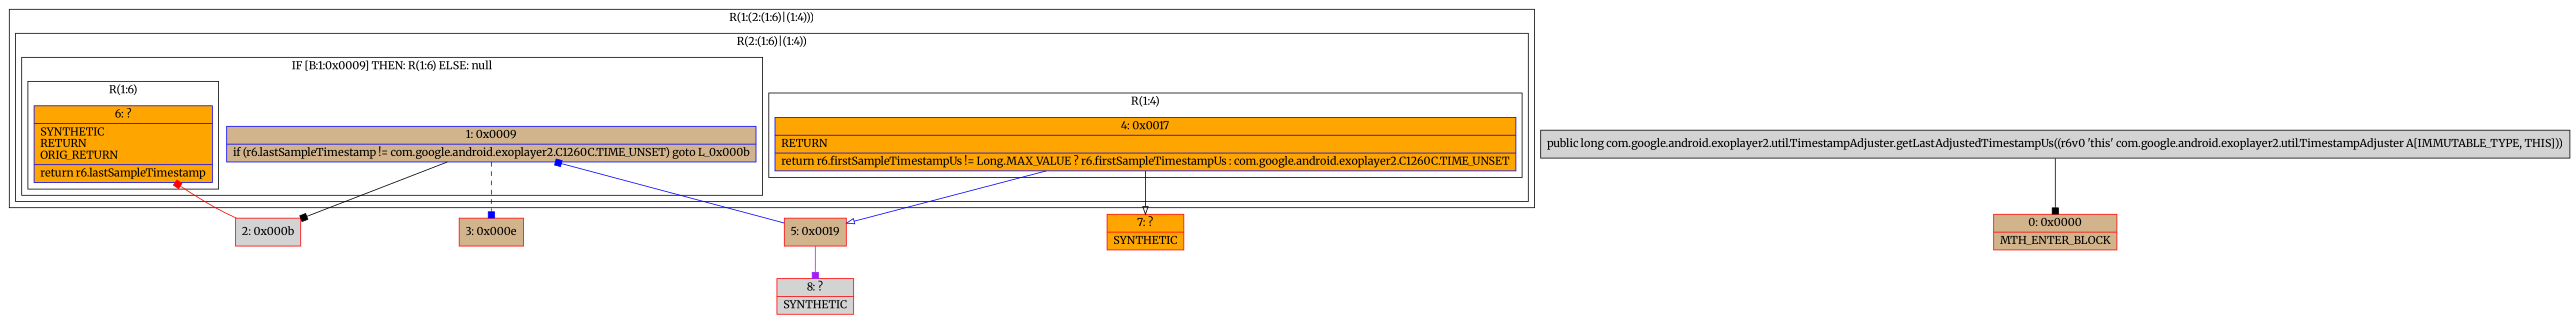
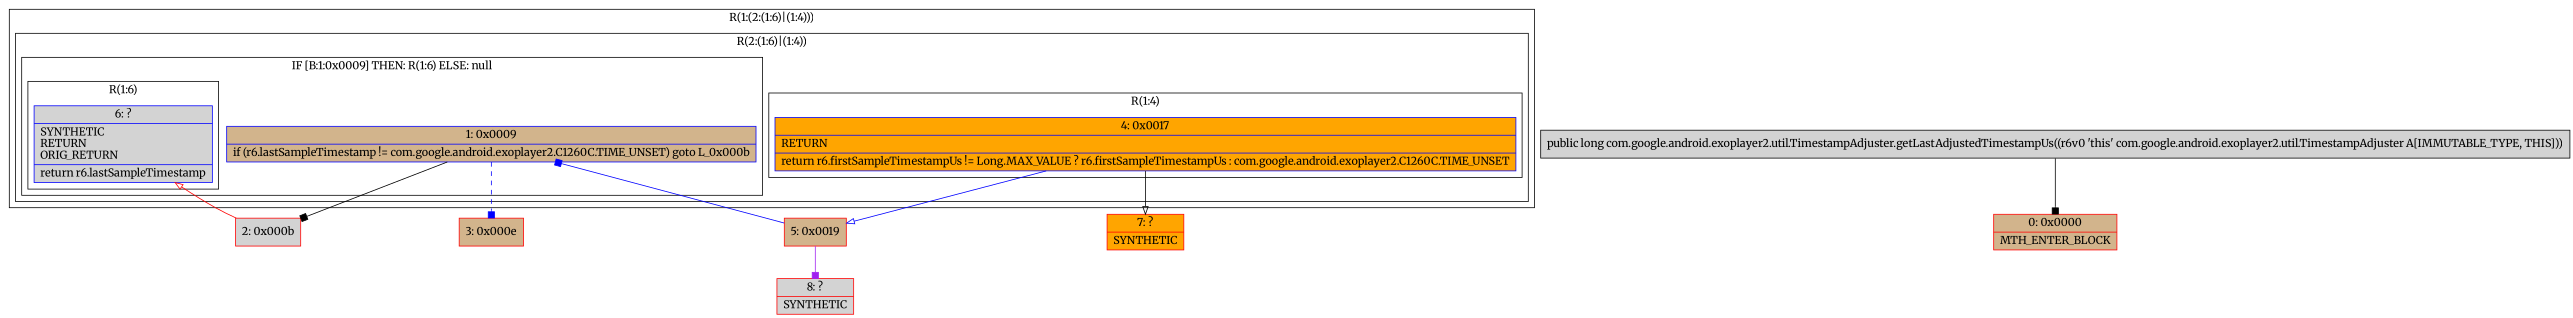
node "6: ?": fillcolor orange -> lightgrey
edge "2: 0x000b" -> "6: ?": arrowhead box -> onormal
